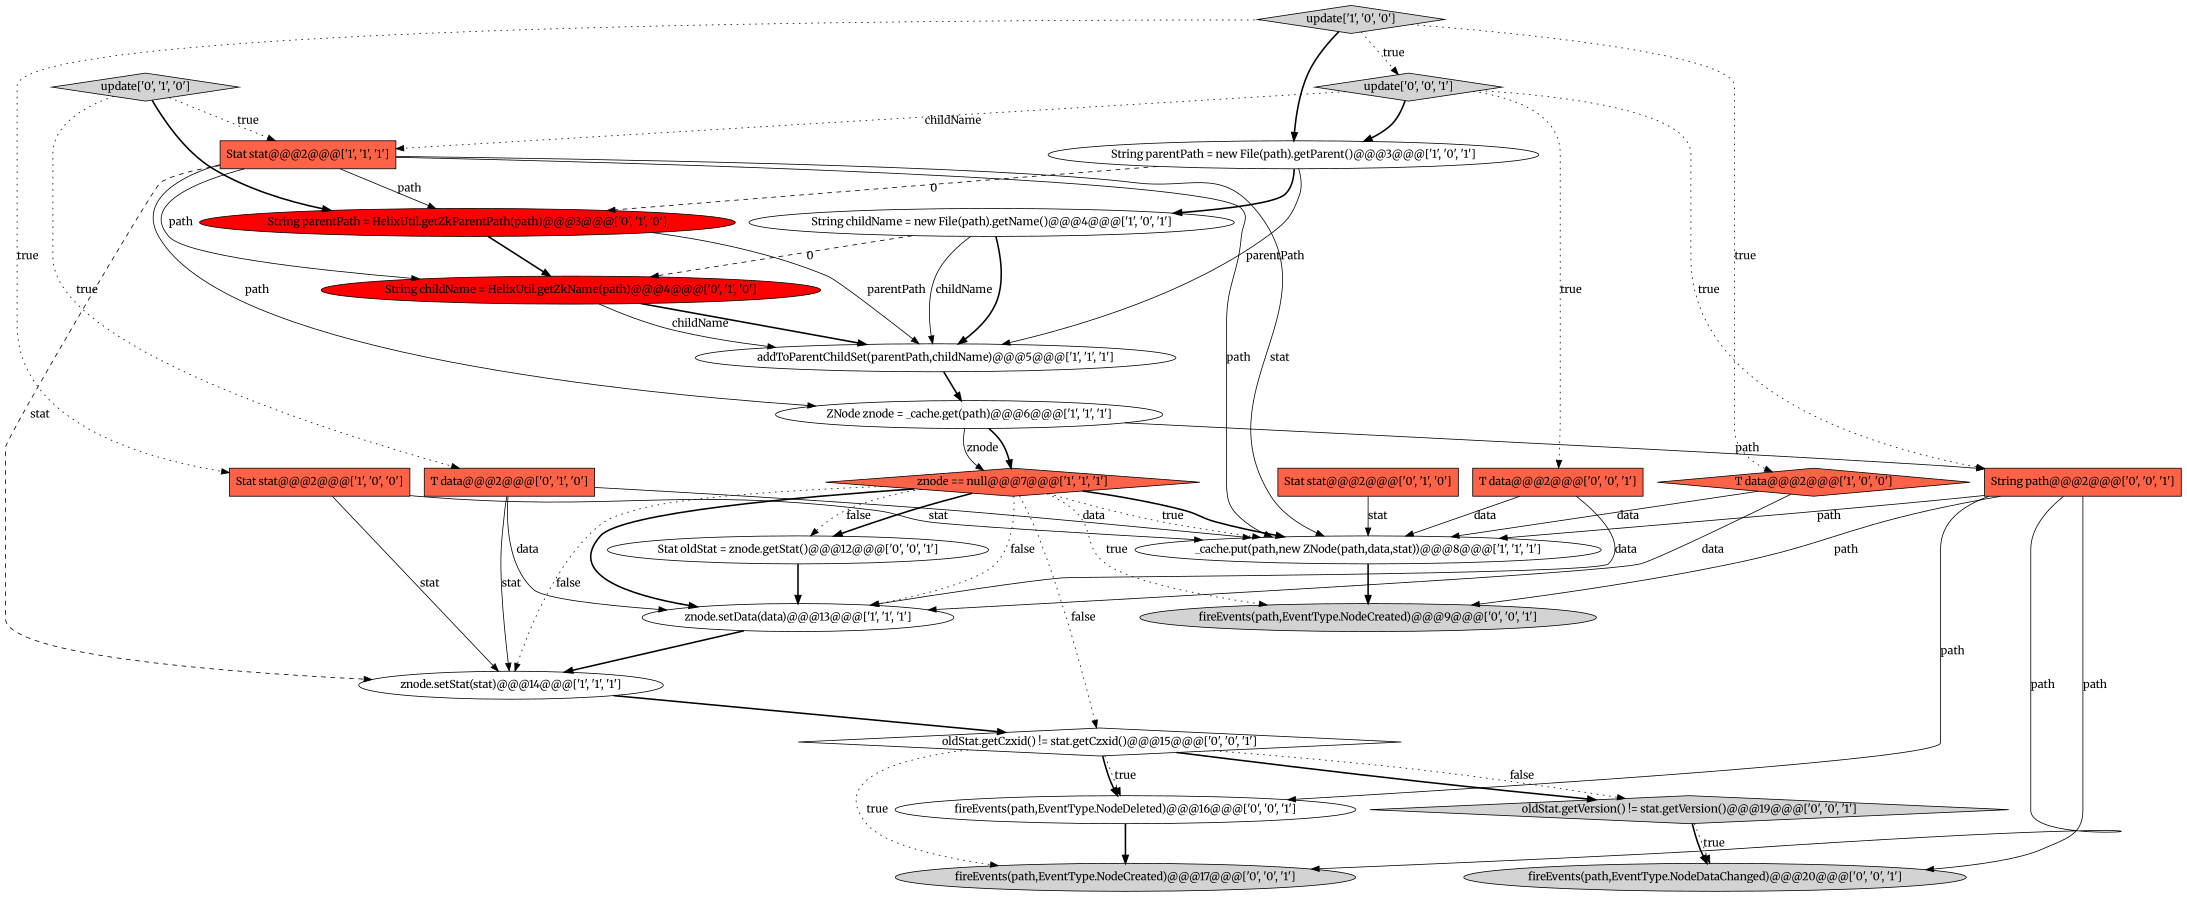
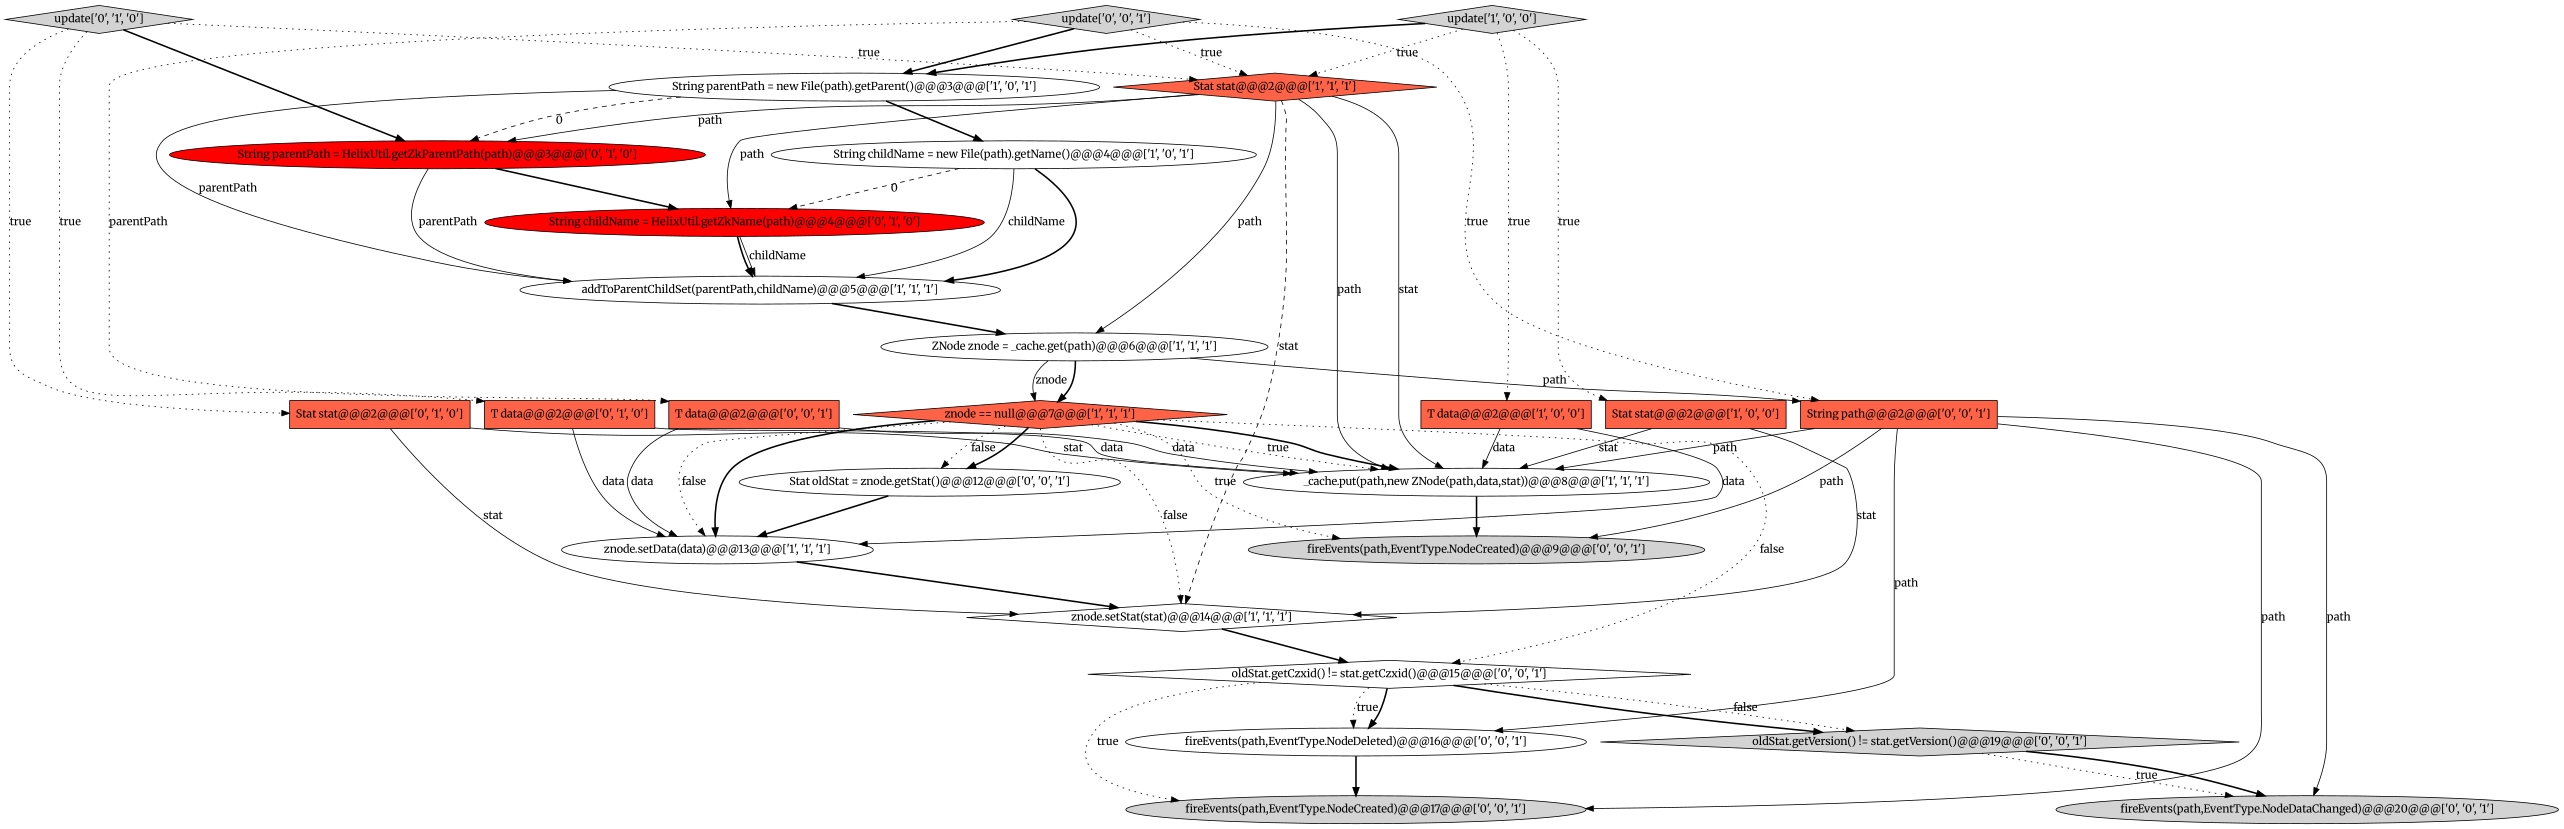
edge "update['1', '0', '0']" -> "update['0', '0', '1']": now "update['1', '0', '0']" -> "Stat stat@@@2@@@['1', '1', '1']"
edge "update['0', '0', '1']" -> "Stat stat@@@2@@@['1', '1', '1']": label "childName" -> "true"
node "Stat stat@@@2@@@['1', '1', '1']": shape box -> diamond
edge "update['0', '0', '1']" -> "T data@@@2@@@['0', '0', '1']": label "true" -> "parentPath"
edge "update['0', '1', '0']" -> "Stat stat@@@2@@@['0', '1', '0']": added, label "true"
node "T data@@@2@@@['1', '0', '0']": shape diamond -> box
edge "T data@@@2@@@['0', '1', '0']" -> "znode.setStat(stat)@@@14@@@['1', '1', '1']": now "Stat stat@@@2@@@['0', '1', '0']" -> "znode.setStat(stat)@@@14@@@['1', '1', '1']"
node "znode.setStat(stat)@@@14@@@['1', '1', '1']": shape ellipse -> diamond
